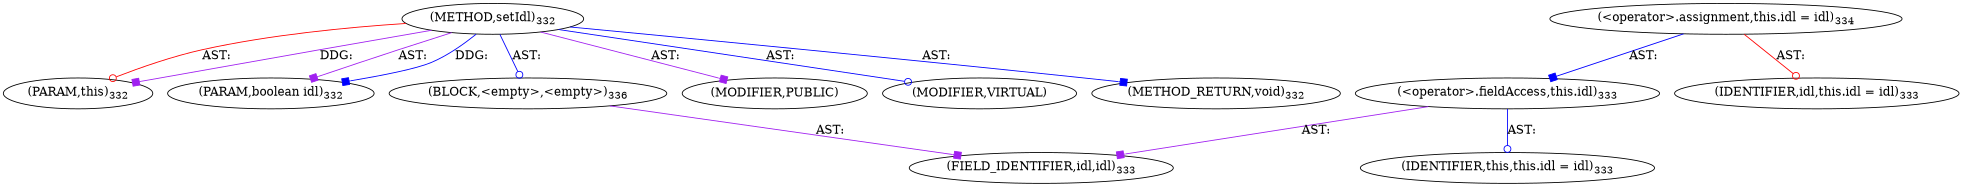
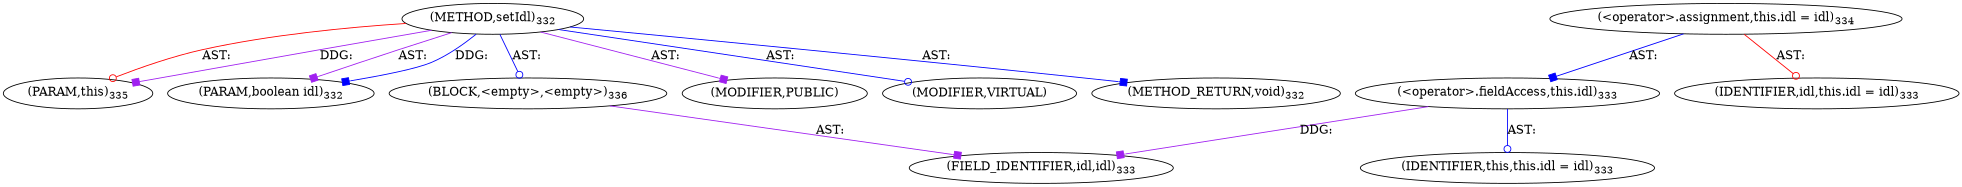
node "(PARAM,this)": text "332" -> "335"
edge "(<operator>.fieldAccess,this.idl)" -> "(FIELD_IDENTIFIER,idl,idl)": label "AST: " -> "DDG: "
